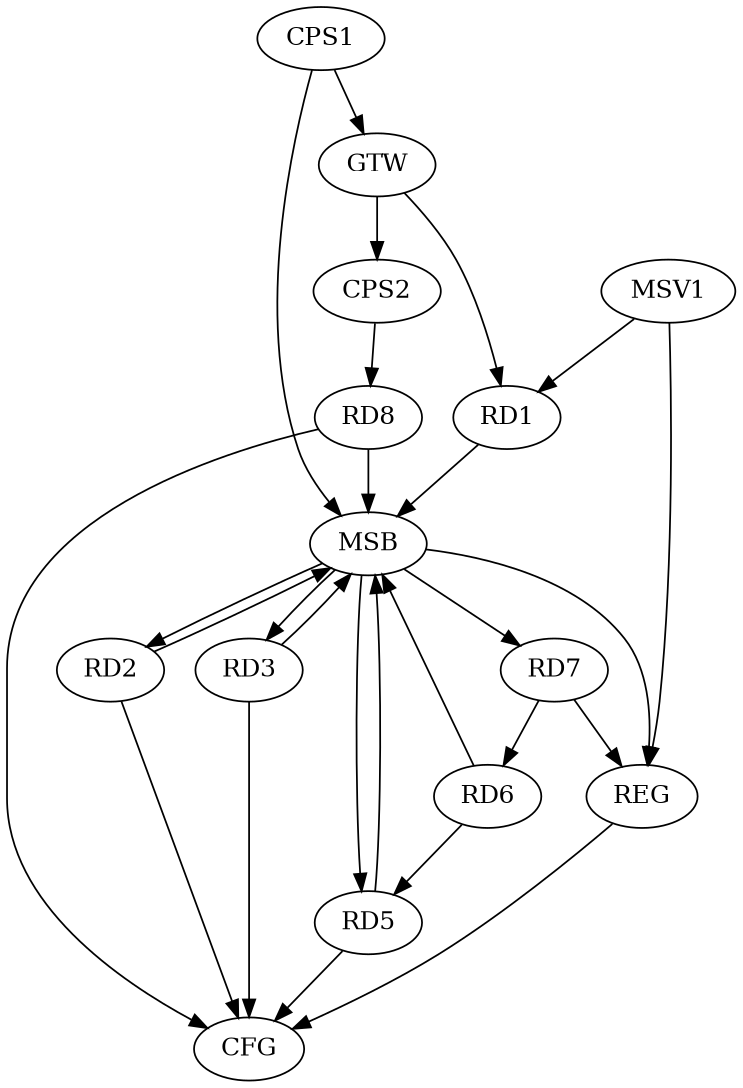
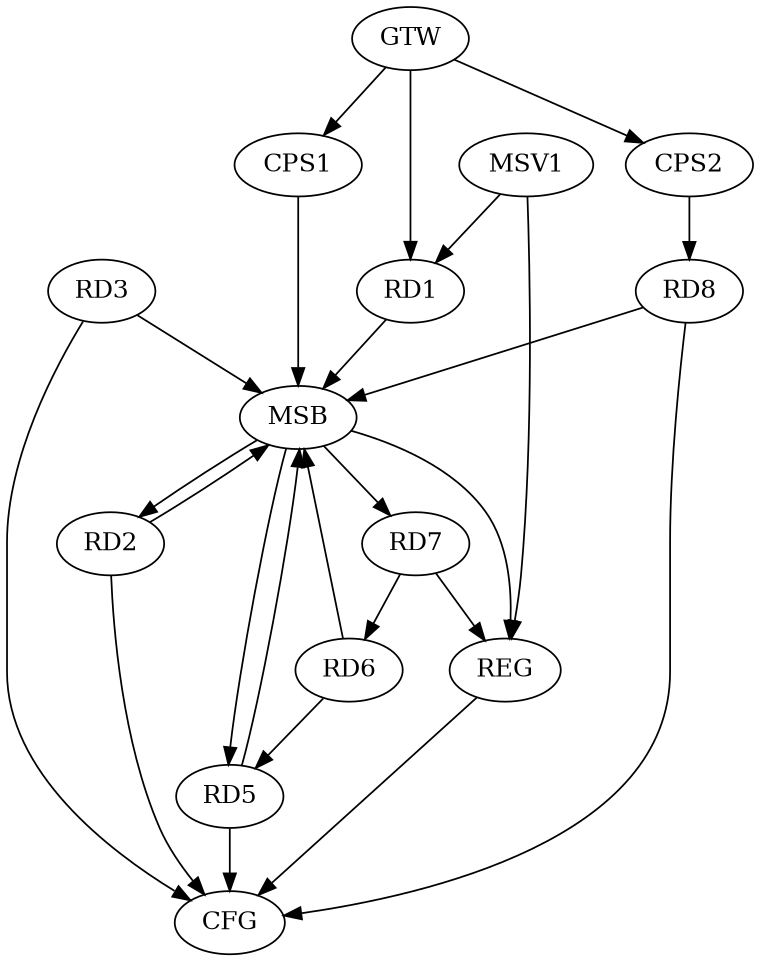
edge "CPS1" -> "GTW": reversed
edge "MSB" -> "RD3": removed
